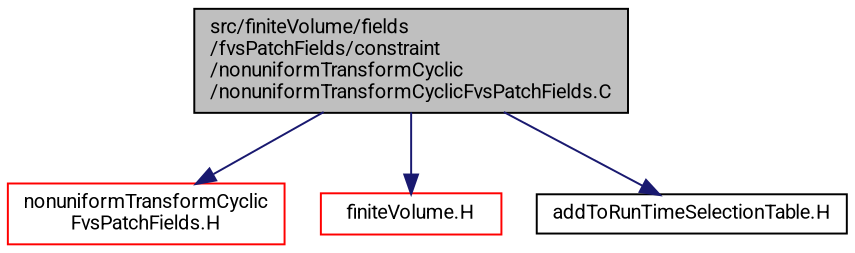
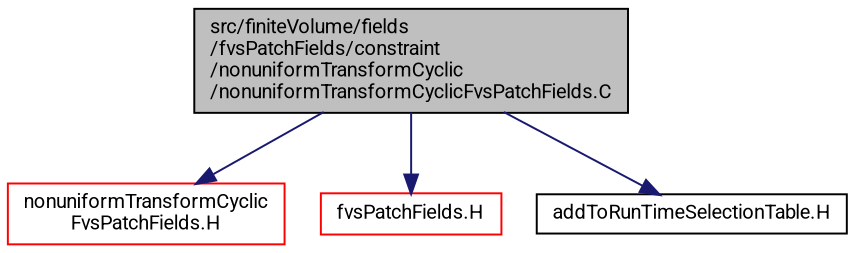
node "finiteVolume.H": label "finiteVolume.H" -> "fvsPatchFields.H"
